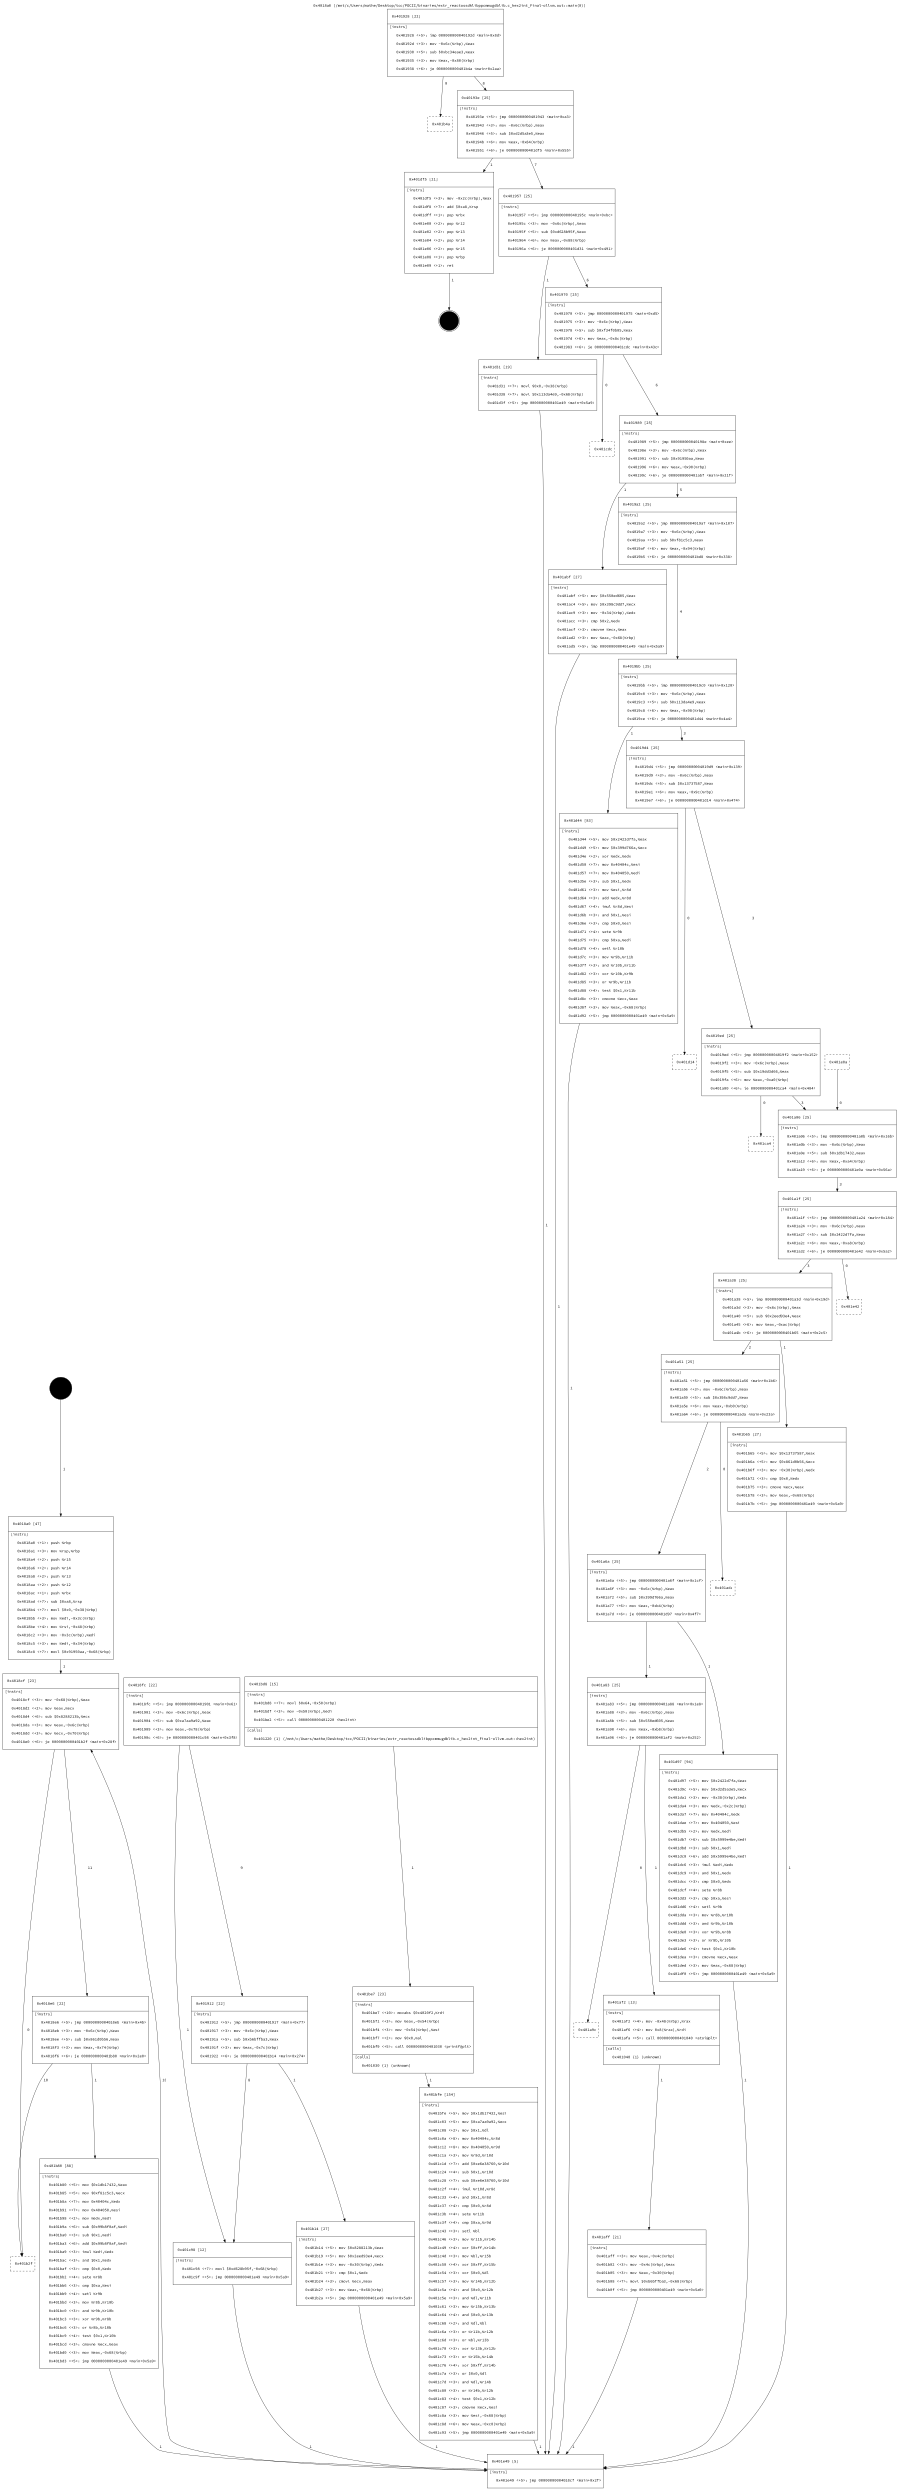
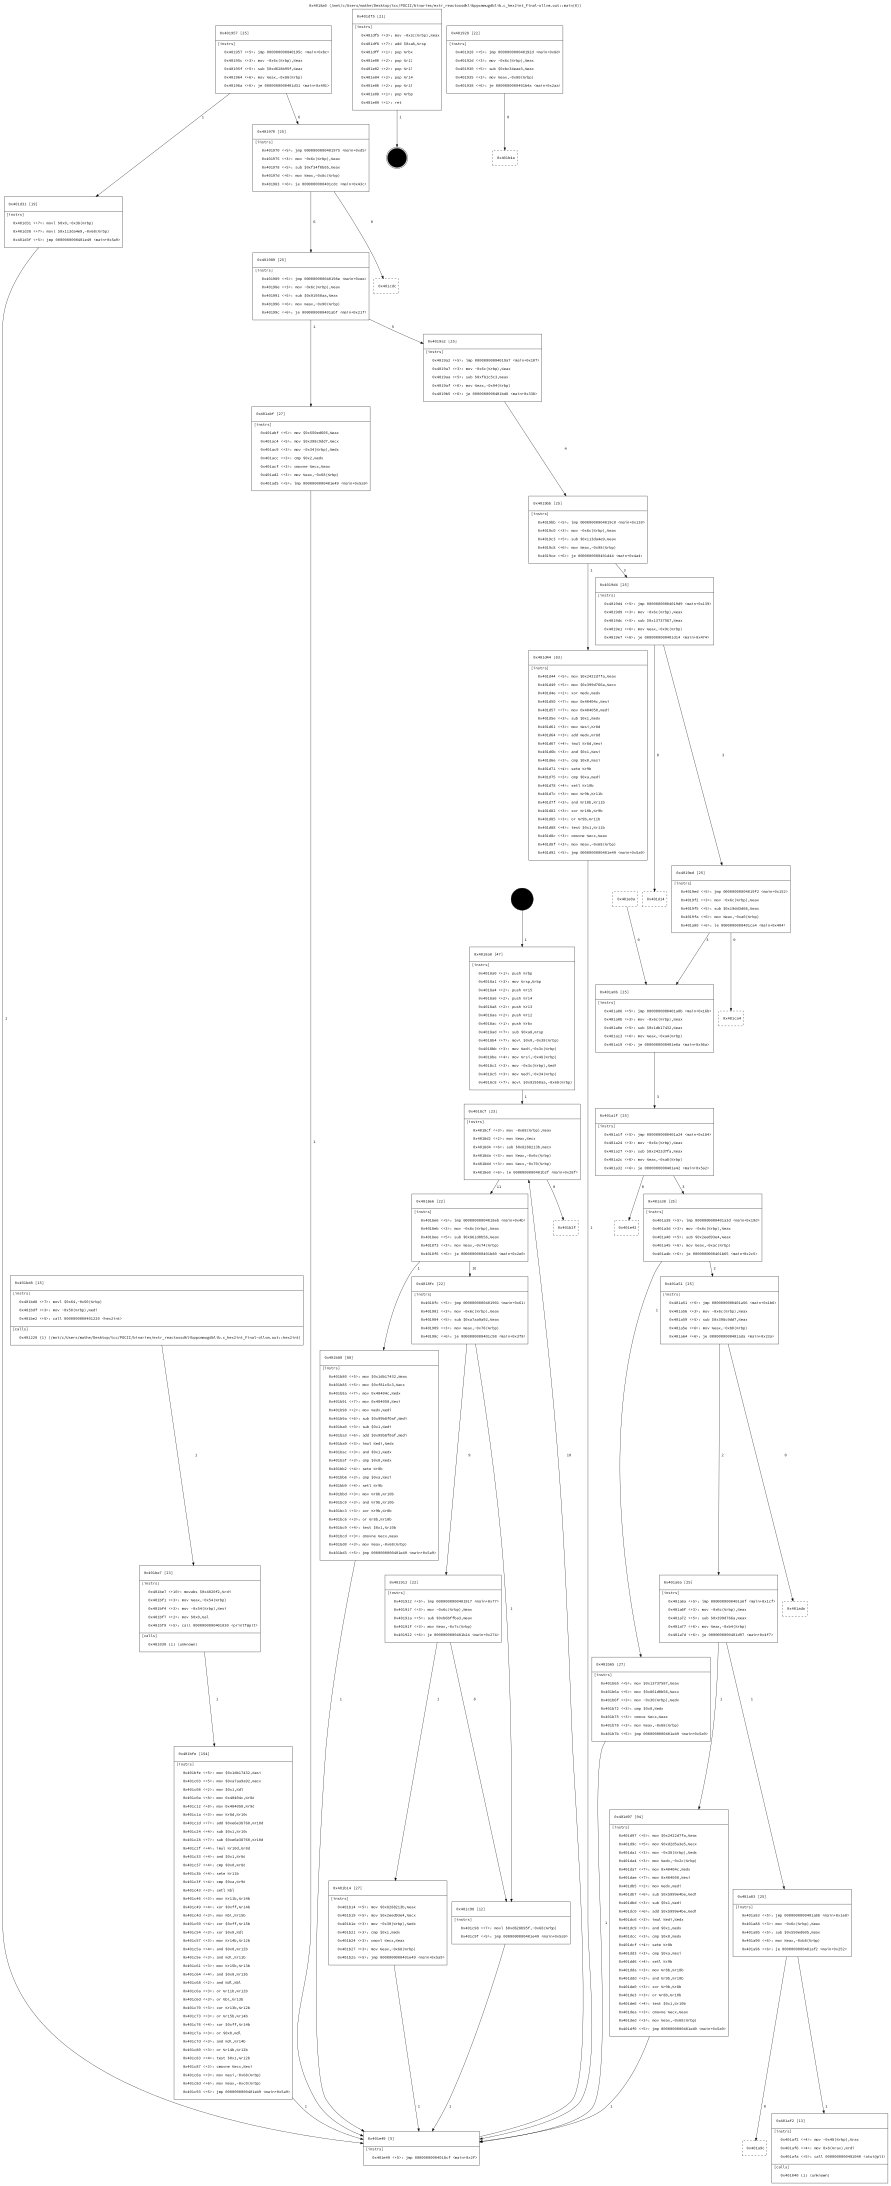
node "0x40193e [25]": removed
edge "0x4018e6 [22]" -> "0x401b2f": now "0x4018e6 [22]" -> "0x4018fc [22]"
node "0x401aff [21]": removed
